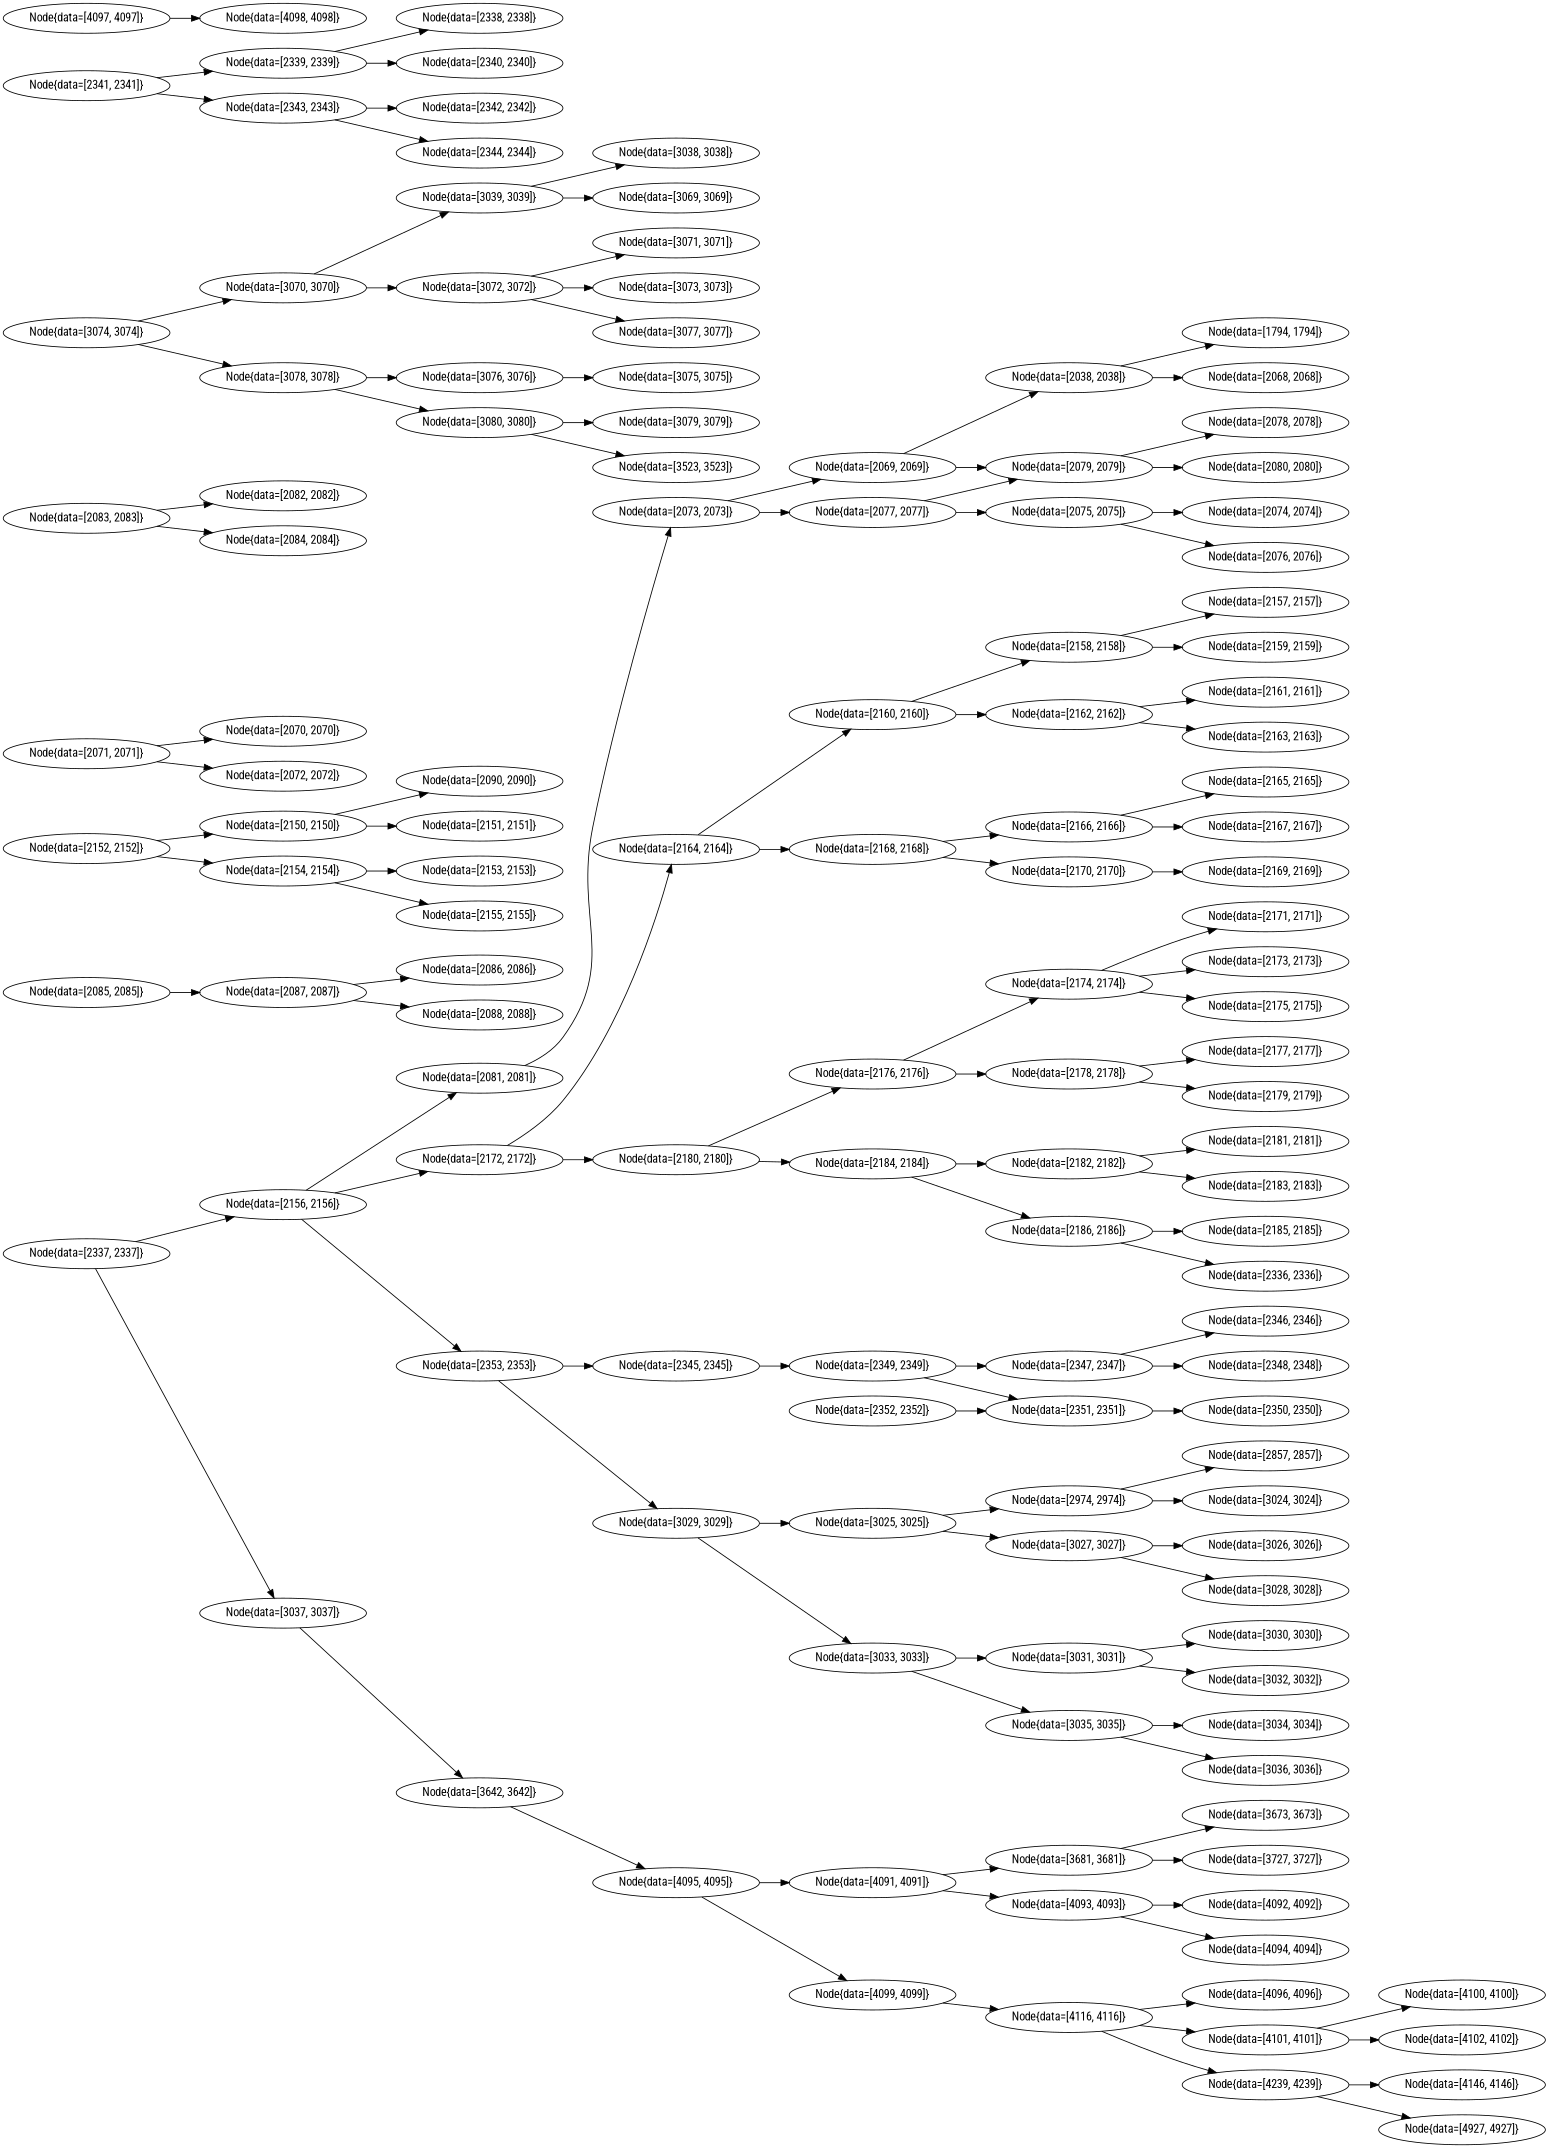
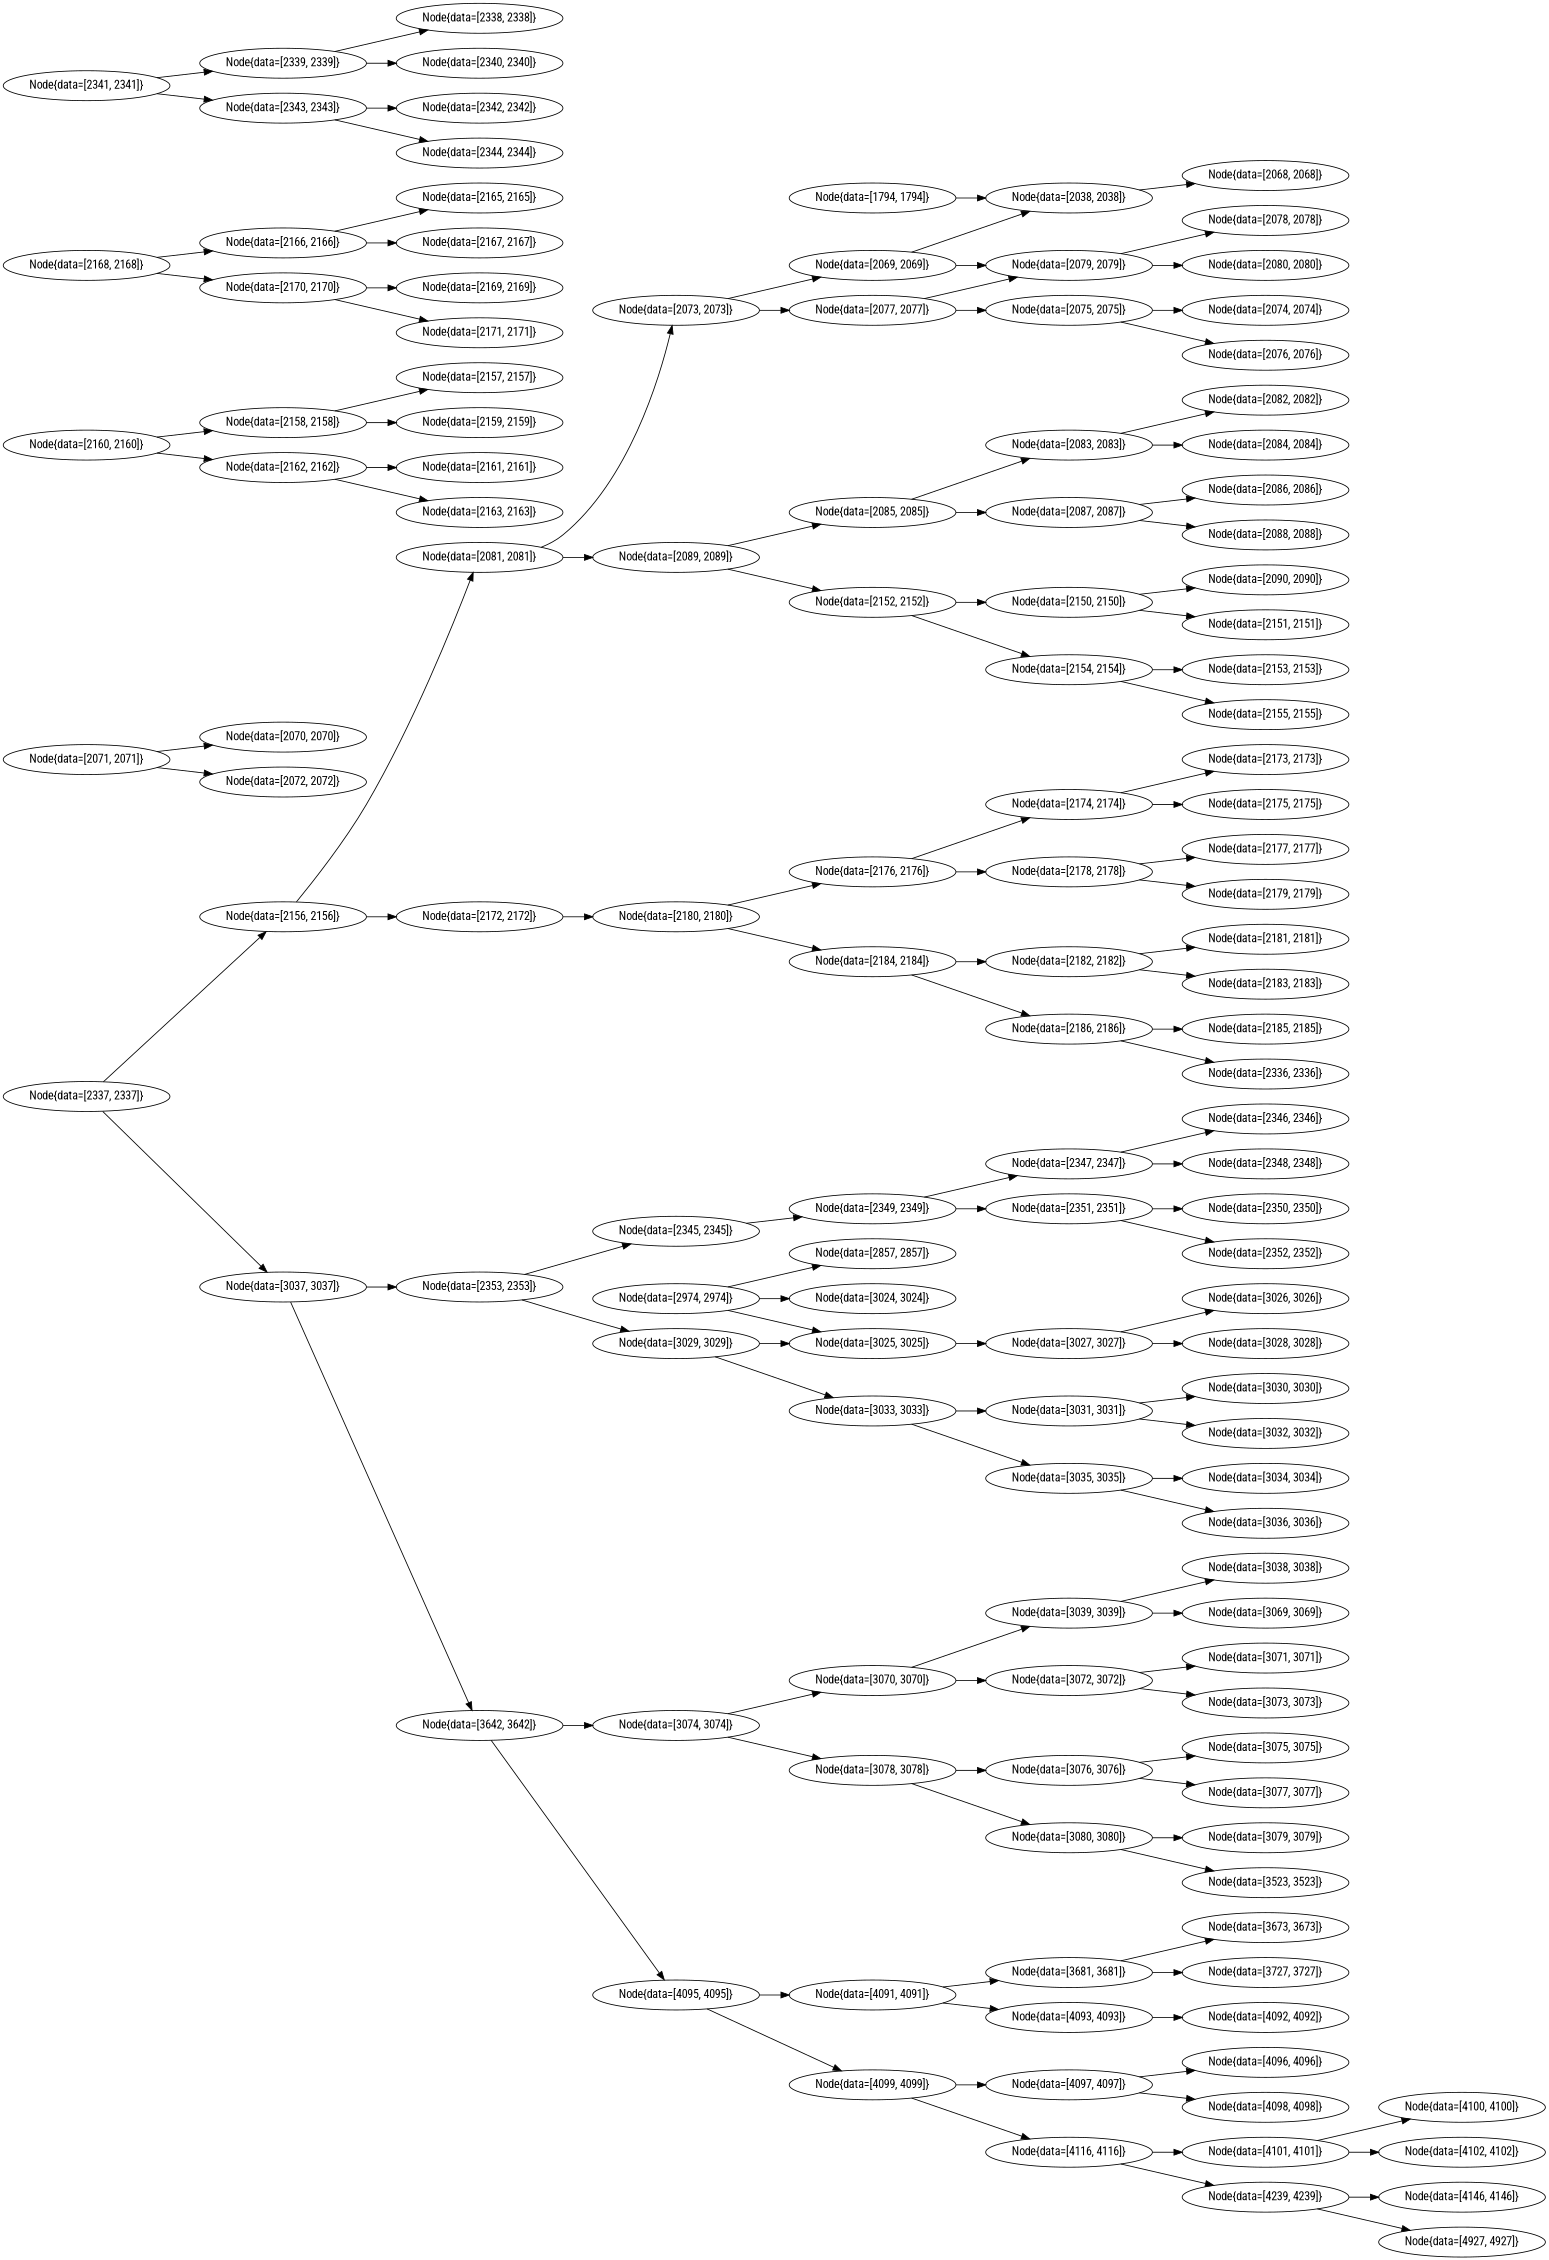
edge "Node{data=[3072, 3072]}" -> "Node{data=[3077, 3077]}": now "Node{data=[3076, 3076]}" -> "Node{data=[3077, 3077]}"
edge "Node{data=[2038, 2038]}" -> "Node{data=[1794, 1794]}": reversed
edge "Node{data=[2085, 2085]}" -> "Node{data=[2083, 2083]}": added
node "Node{data=[2089, 2089]}": added
node "Node{data=[2164, 2164]}": removed
edge "Node{data=[2174, 2174]}" -> "Node{data=[2171, 2171]}": now "Node{data=[2170, 2170]}" -> "Node{data=[2171, 2171]}"
edge "Node{data=[2156, 2156]}" -> "Node{data=[2353, 2353]}": now "Node{data=[3037, 3037]}" -> "Node{data=[2353, 2353]}"
edge "Node{data=[2352, 2352]}" -> "Node{data=[2351, 2351]}": reversed
edge "Node{data=[3025, 3025]}" -> "Node{data=[2974, 2974]}": reversed
edge "Node{data=[3642, 3642]}" -> "Node{data=[3074, 3074]}": added
node "Node{data=[4094, 4094]}": removed
edge "Node{data=[4116, 4116]}" -> "Node{data=[4096, 4096]}": now "Node{data=[4097, 4097]}" -> "Node{data=[4096, 4096]}"
edge "Node{data=[4099, 4099]}" -> "Node{data=[4097, 4097]}": added
